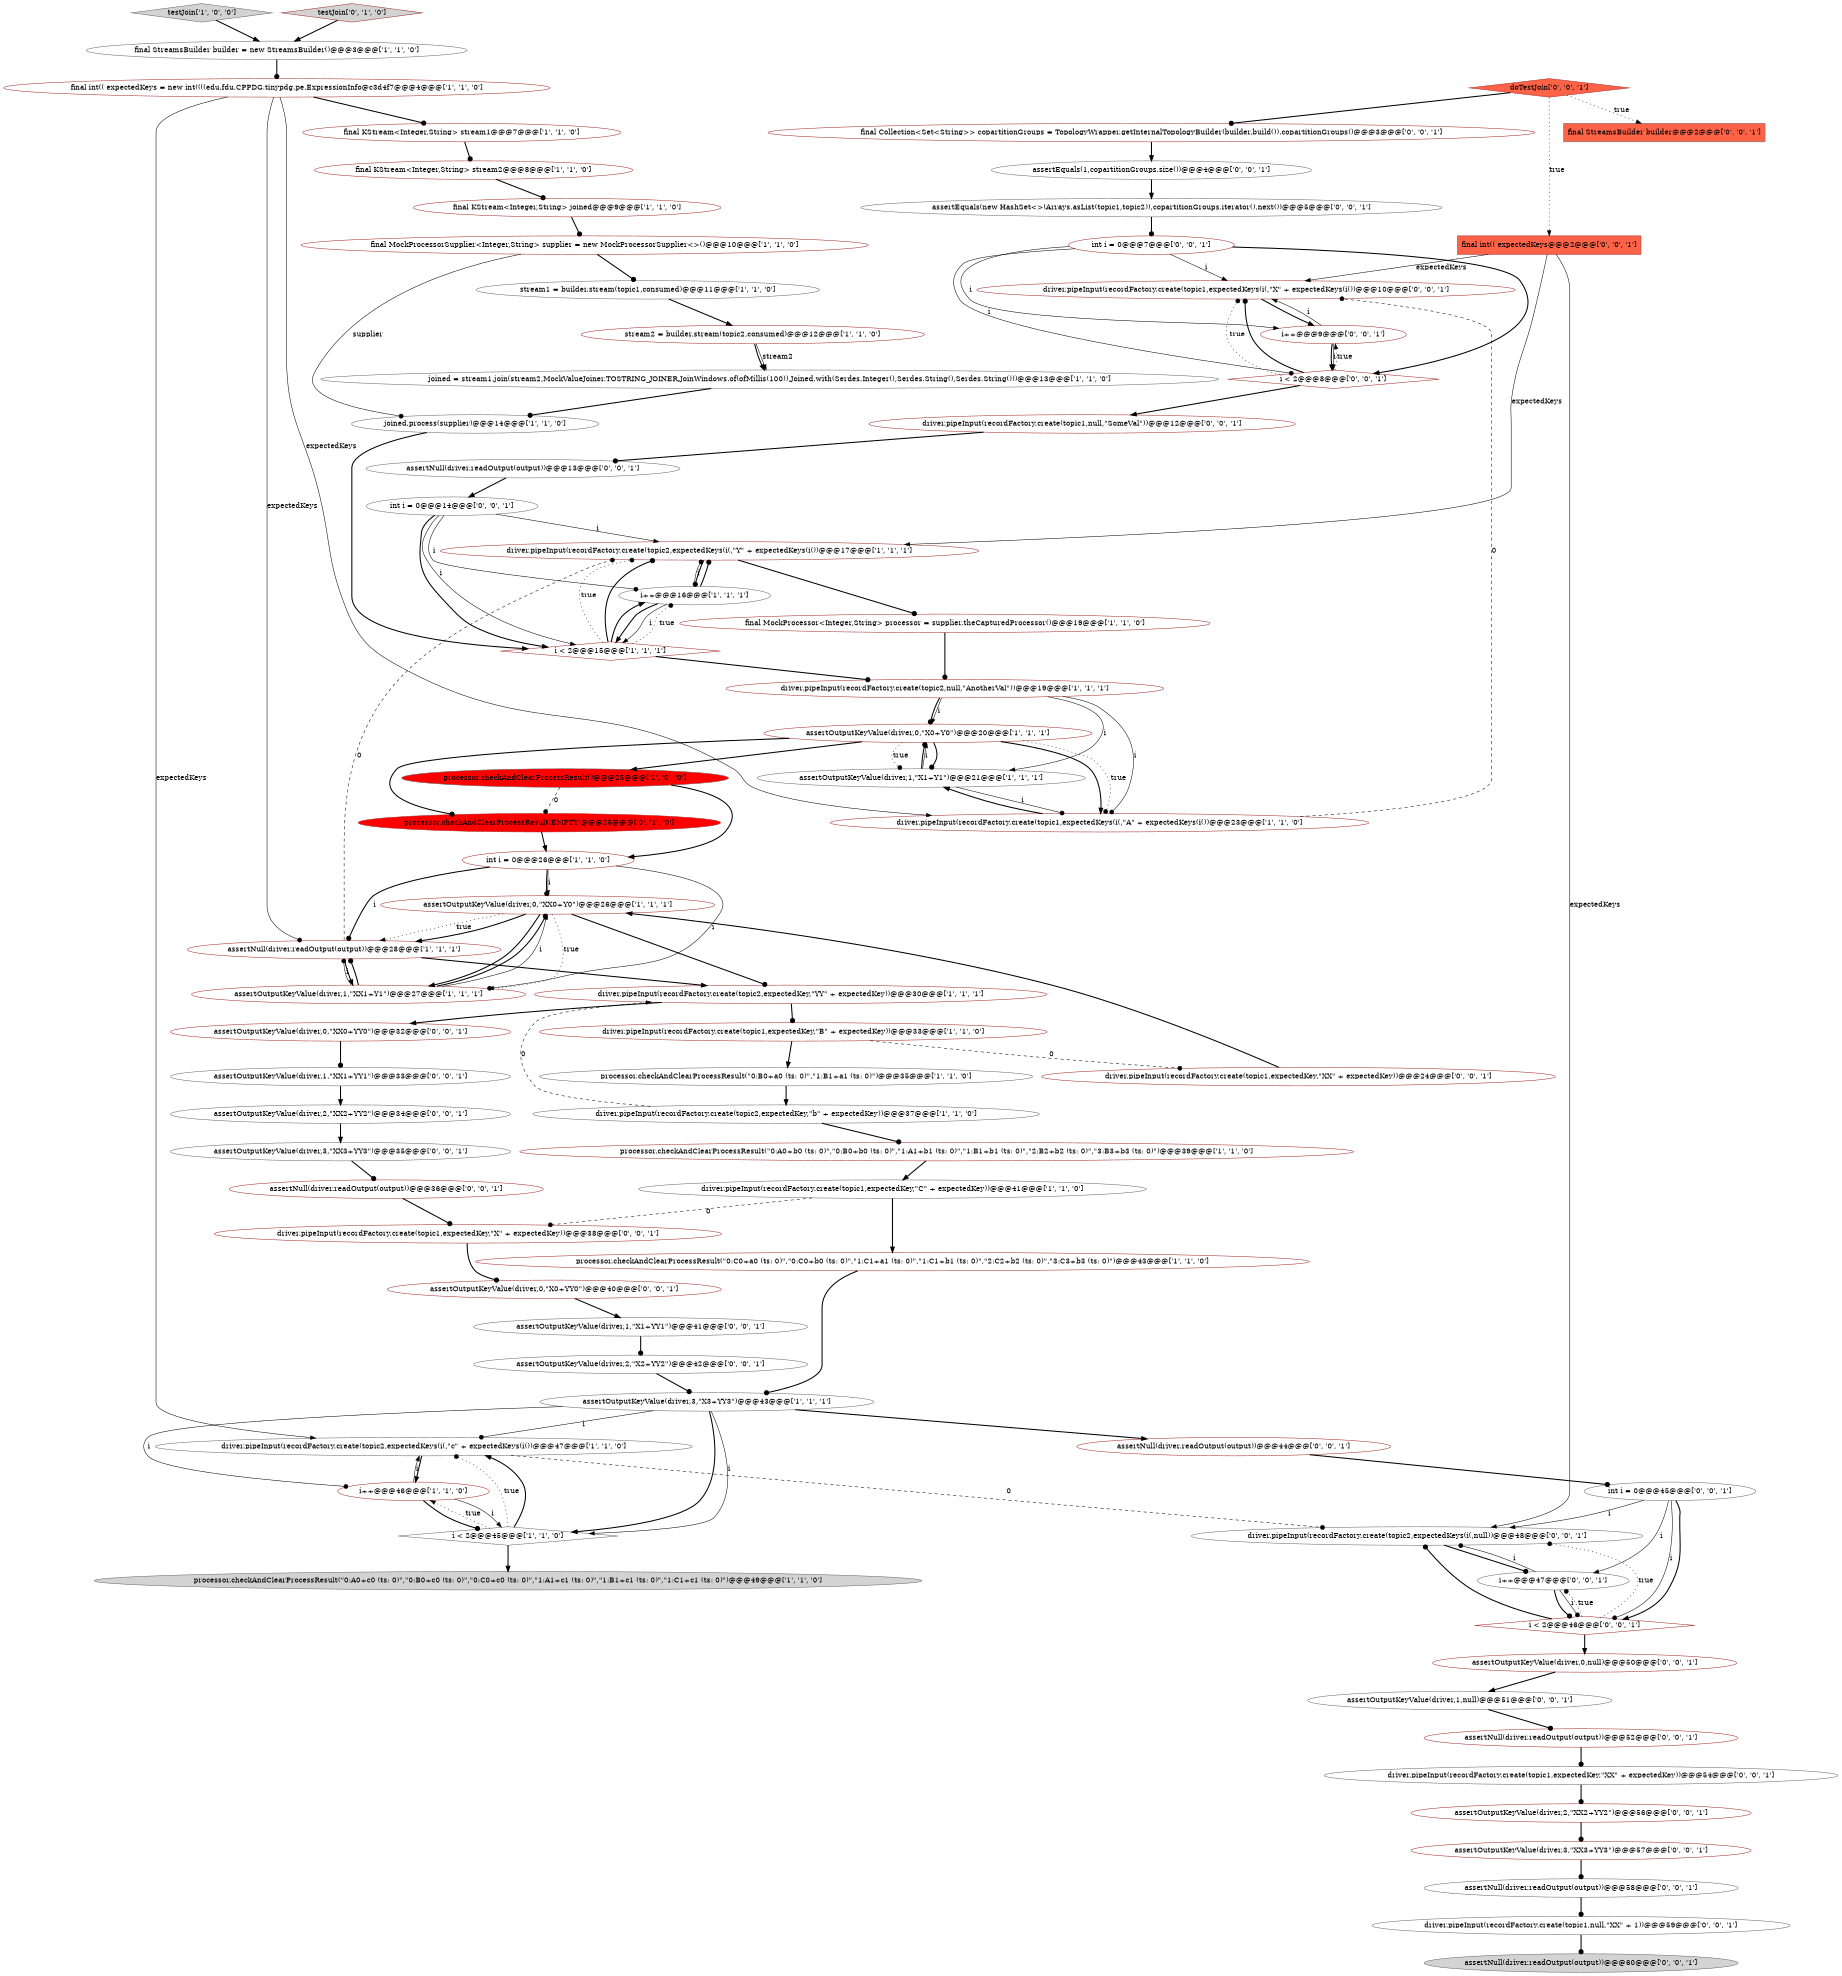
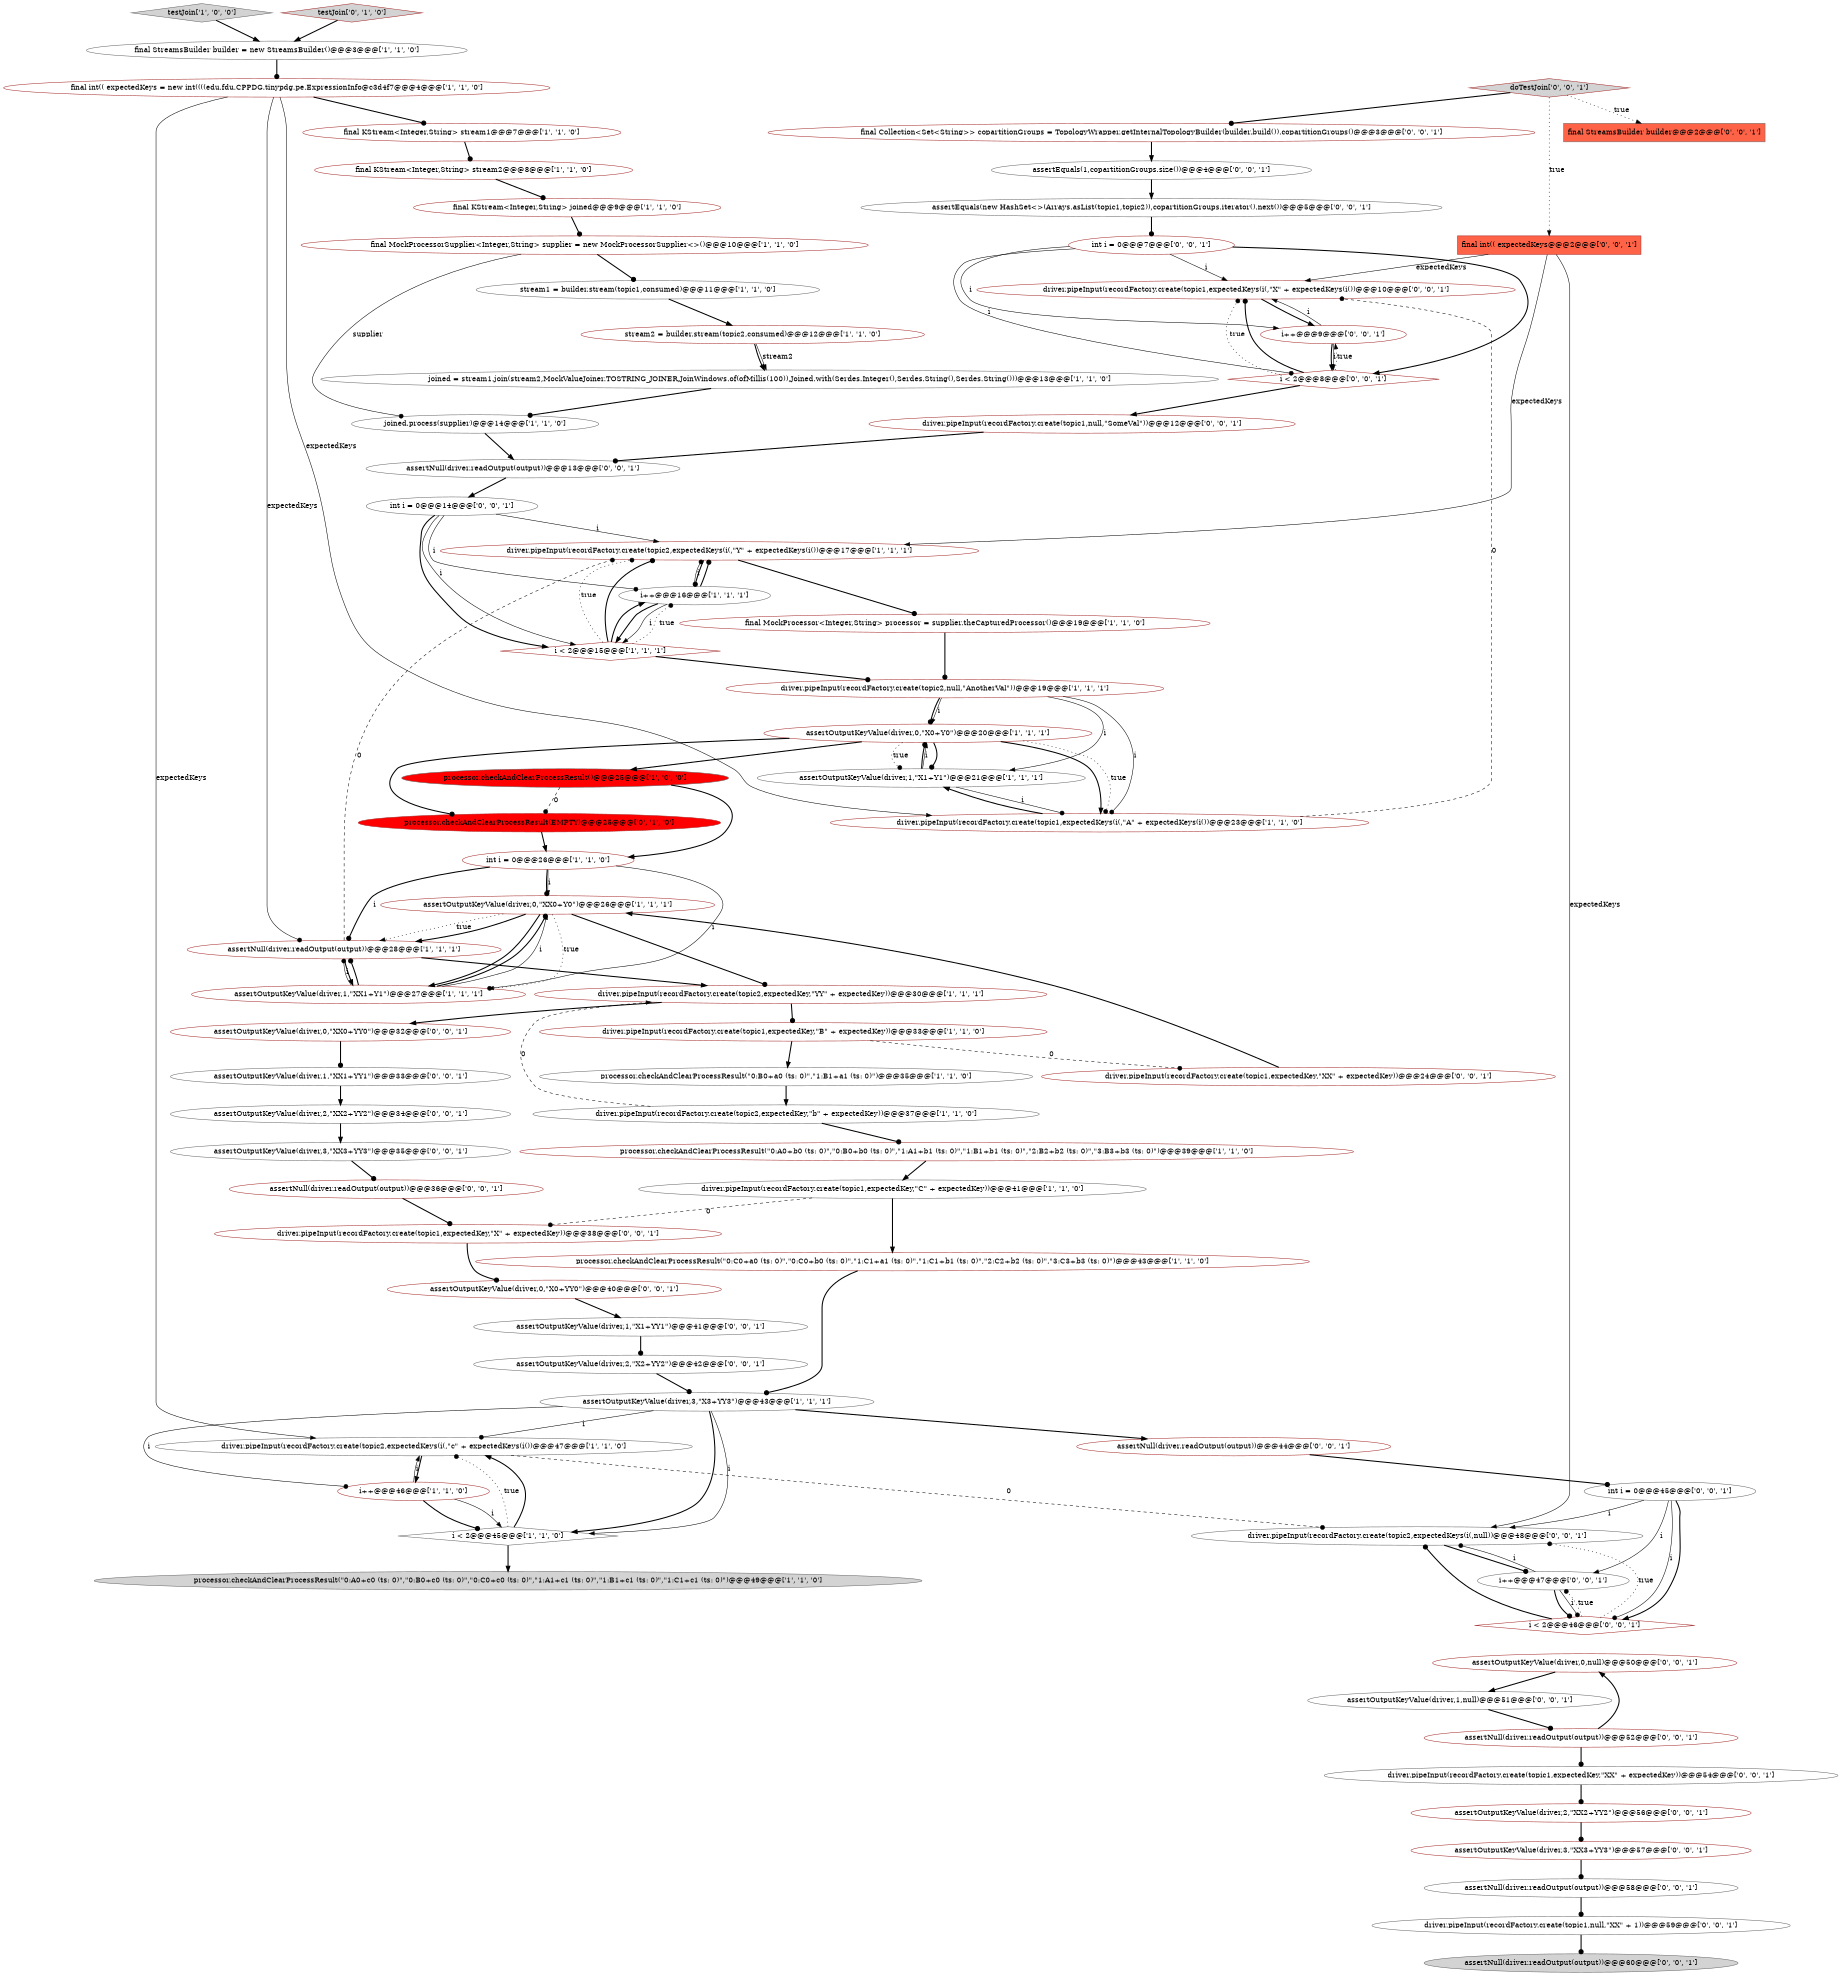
node "doTestJoin['0', '0', '1']": fillcolor tomato -> lightgray
edge "joined.process(supplier)@@@14@@@['1', '1', '0']" -> "i < 2@@@15@@@['1', '1', '1']": now "joined.process(supplier)@@@14@@@['1', '1', '0']" -> "assertNull(driver.readOutput(output))@@@13@@@['0', '0', '1']"
edge "i < 2@@@45@@@['1', '1', '0']" -> "i++@@@46@@@['1', '1', '0']": removed, label "true"
edge "i < 2@@@46@@@['0', '0', '1']" -> "assertOutputKeyValue(driver,0,null)@@@50@@@['0', '0', '1']": now "assertNull(driver.readOutput(output))@@@52@@@['0', '0', '1']" -> "assertOutputKeyValue(driver,0,null)@@@50@@@['0', '0', '1']"
